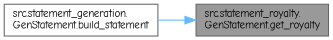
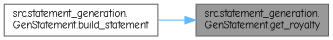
node "src.statement_royalty. GenStatement.get_royalty": label "src.statement_royalty. GenStatement.get_royalty" -> "src.statement_generation. GenStatement.get_royalty"
